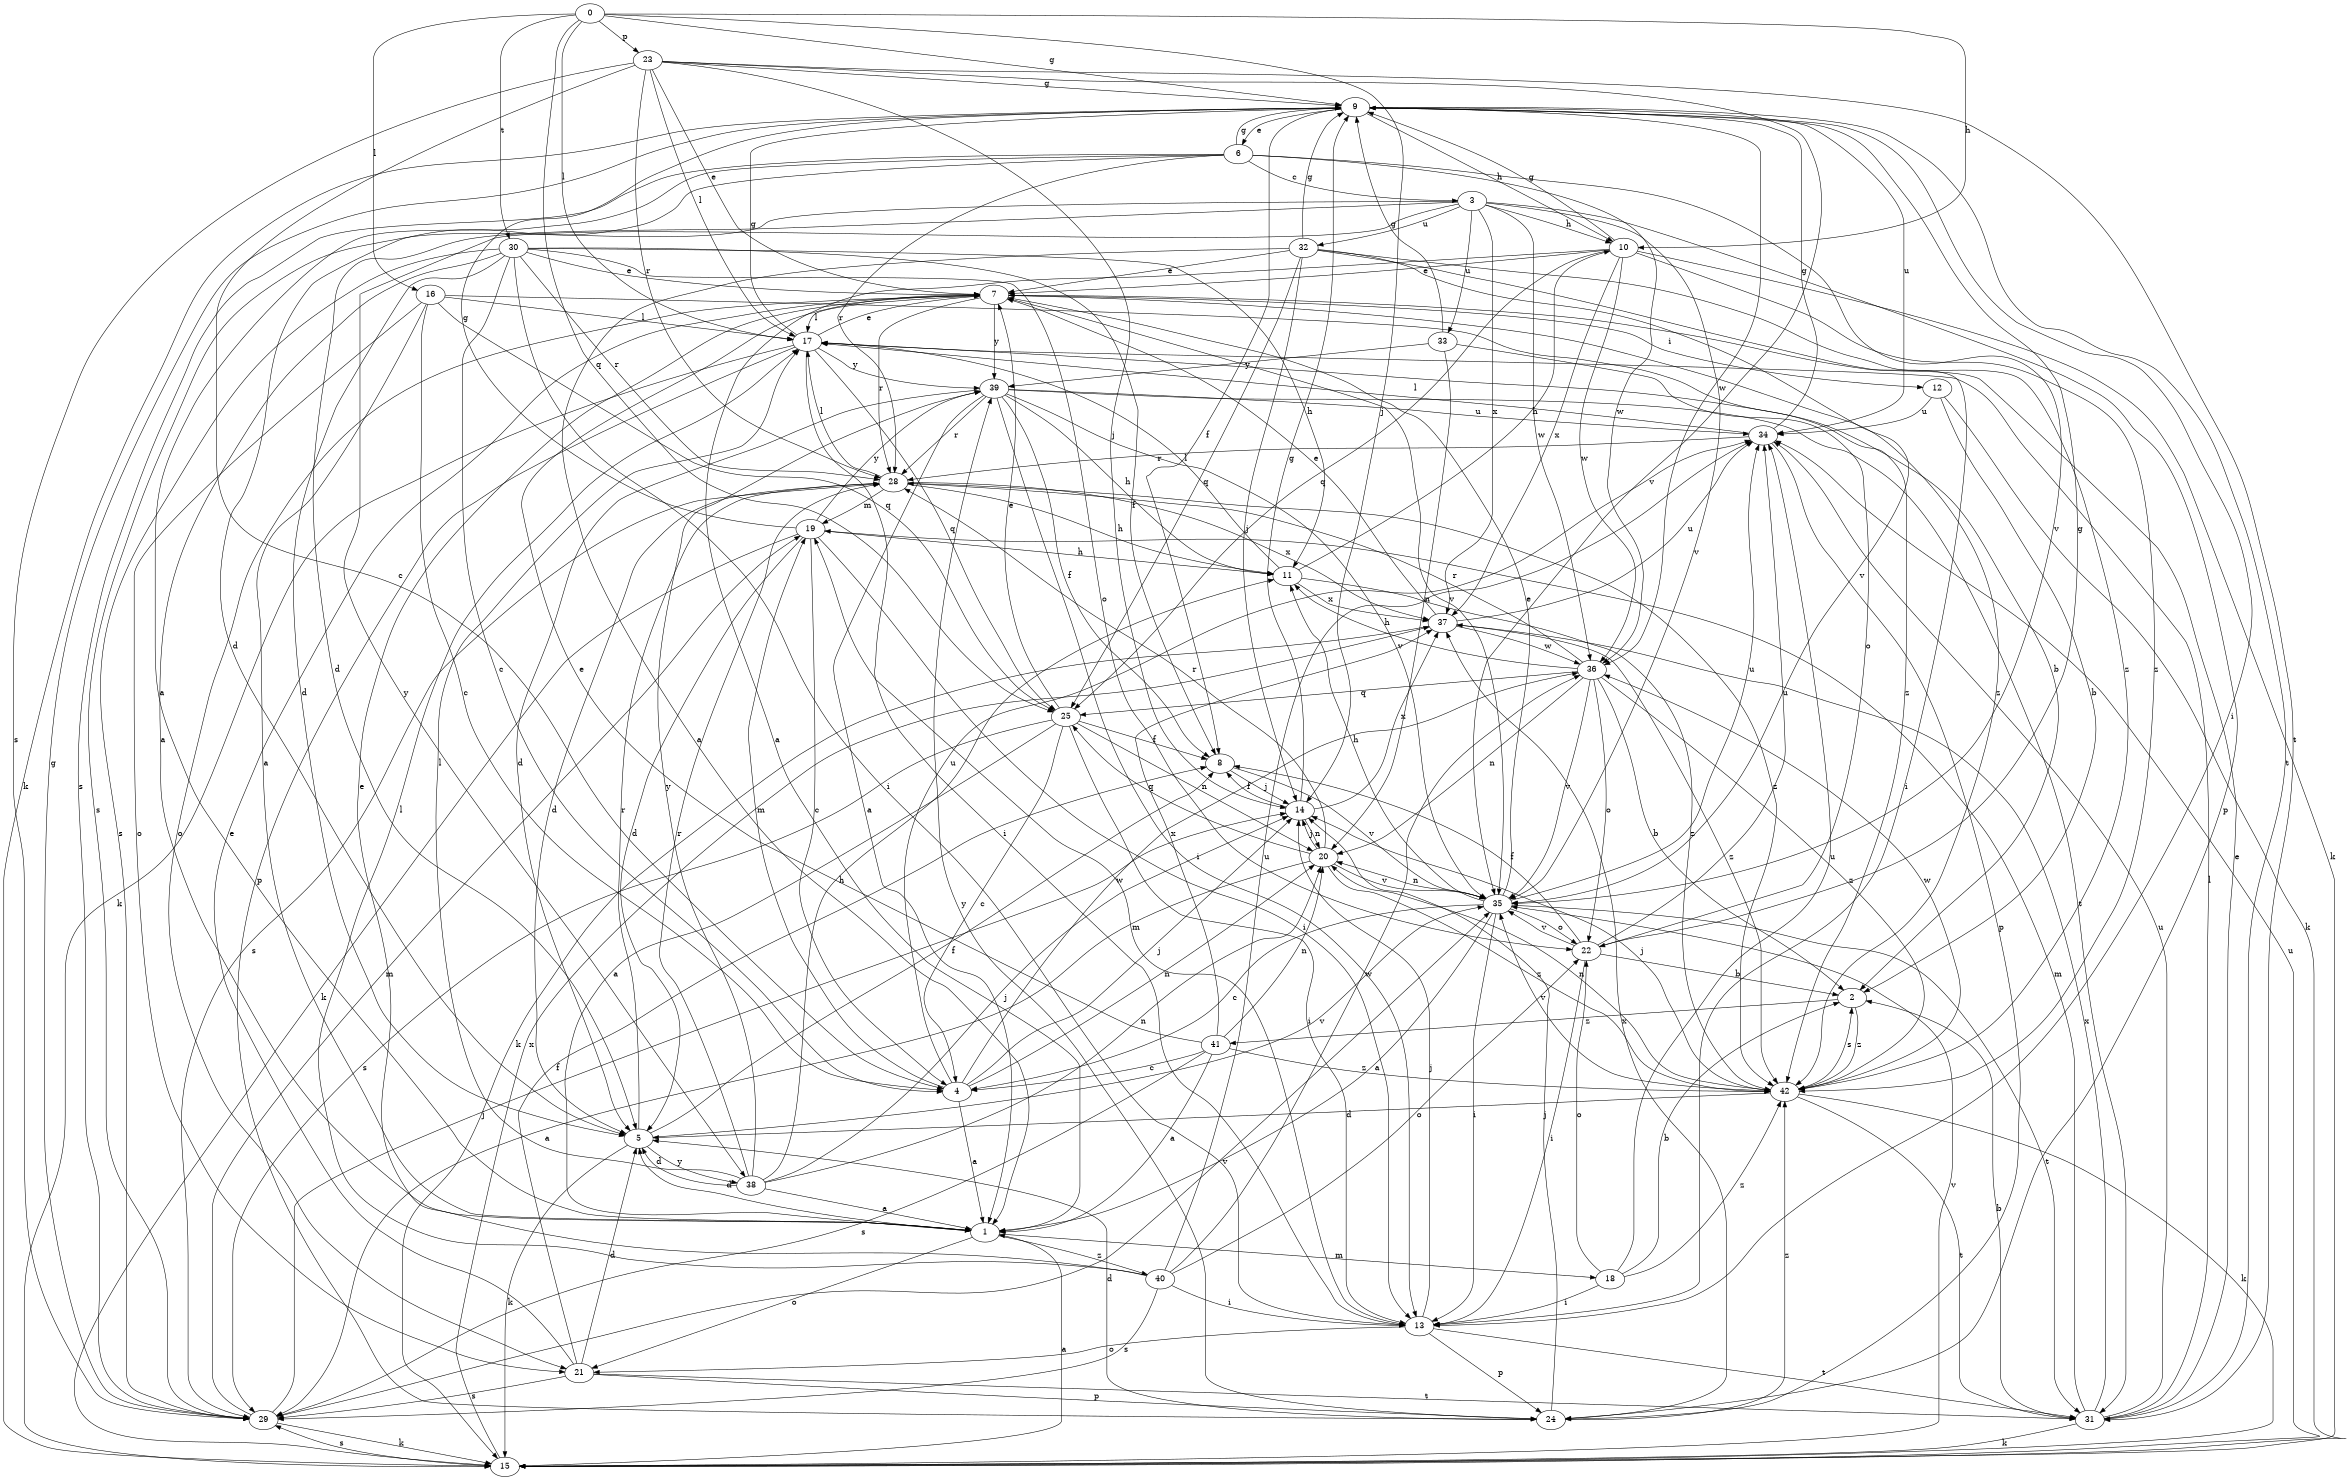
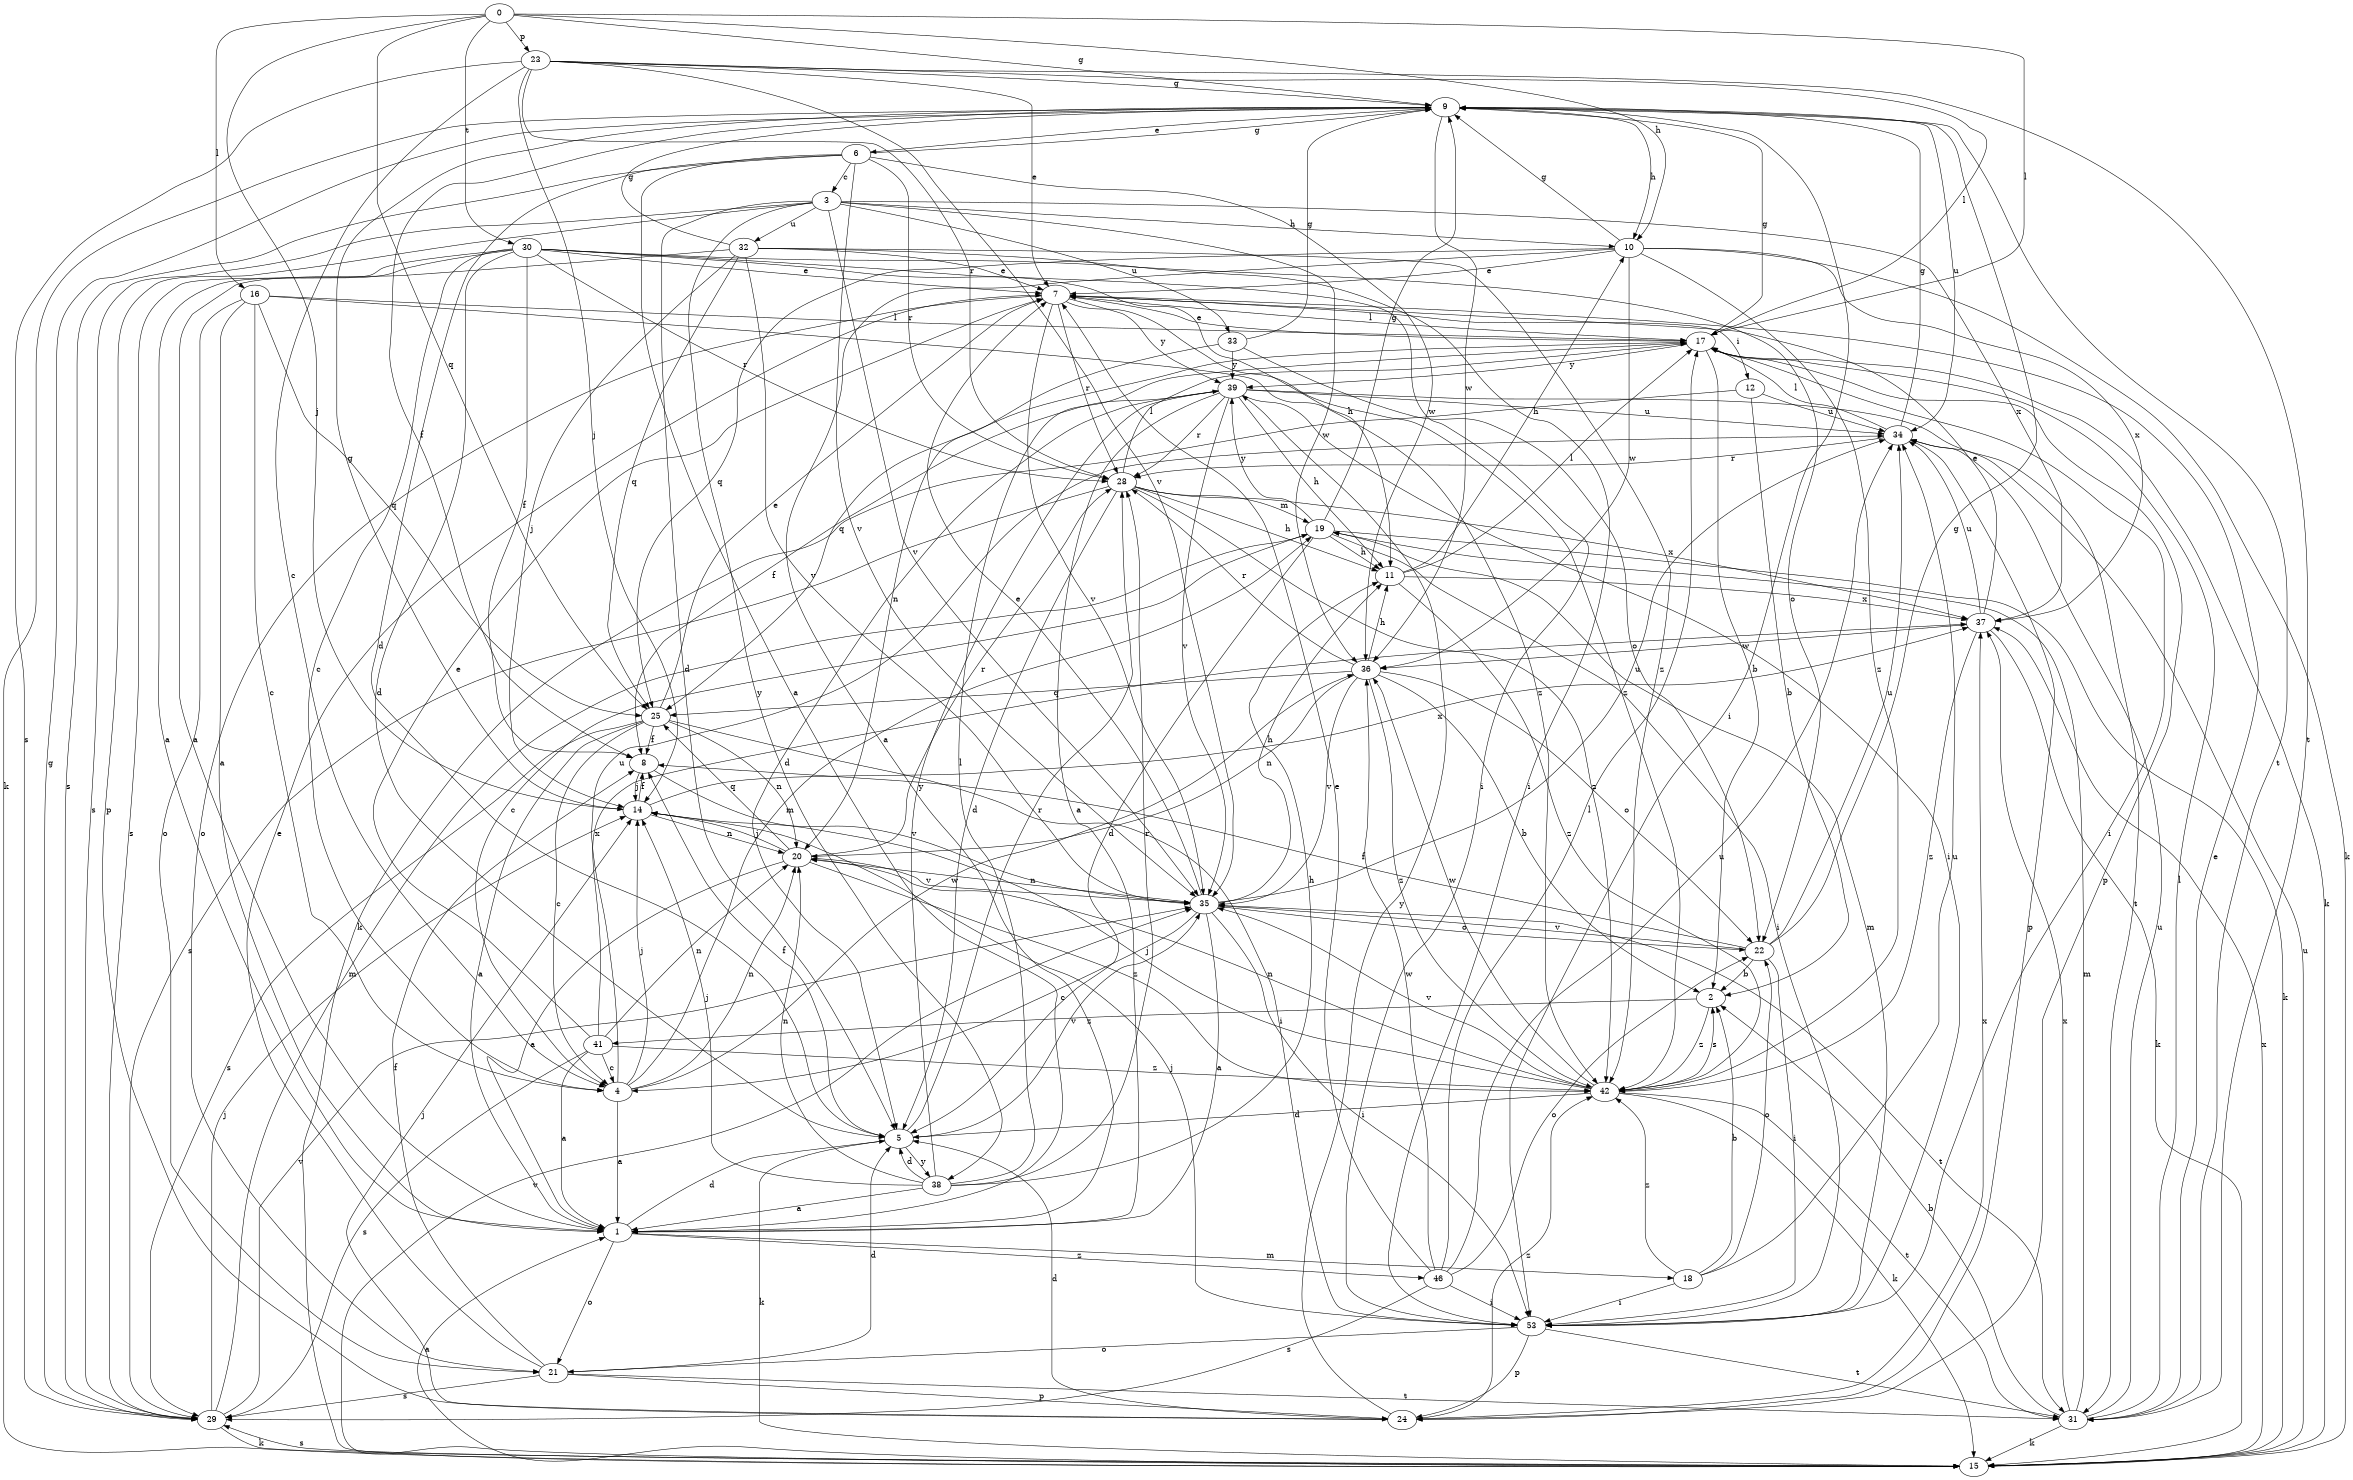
edge "20" -> "29": now "20" -> "1"
node "40": label "40" -> "46"
node "13": label "13" -> "53"
